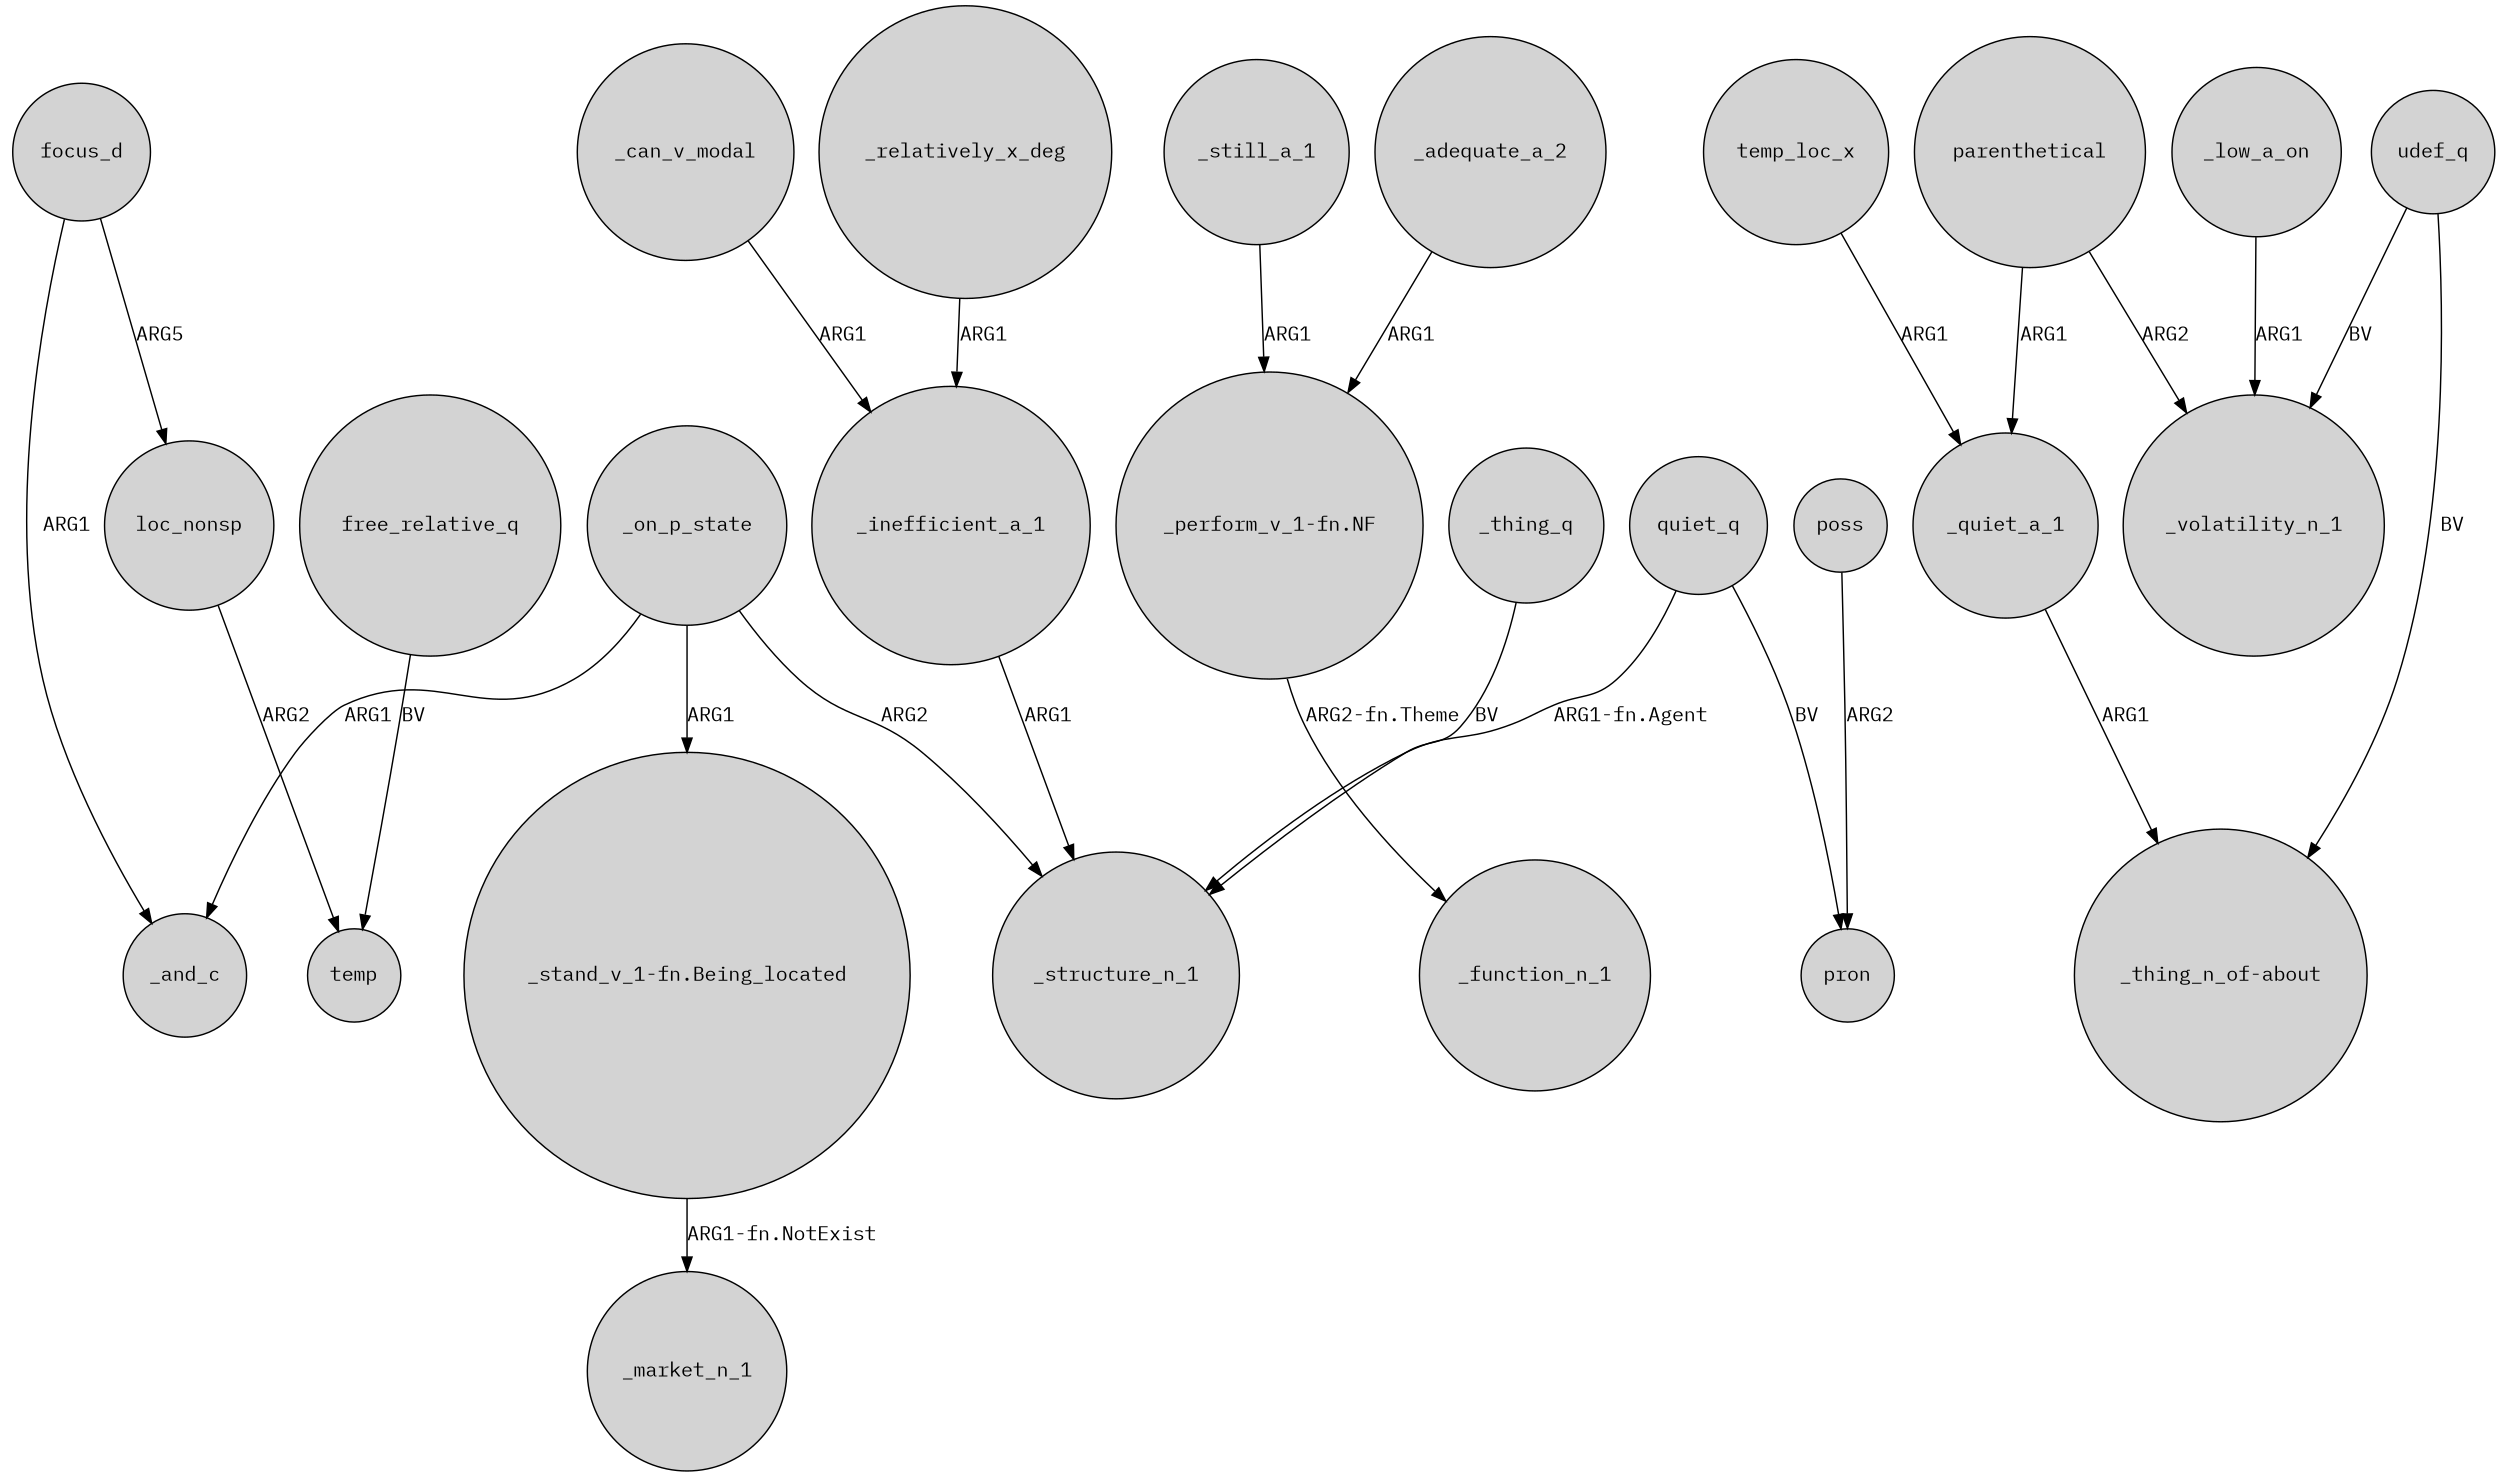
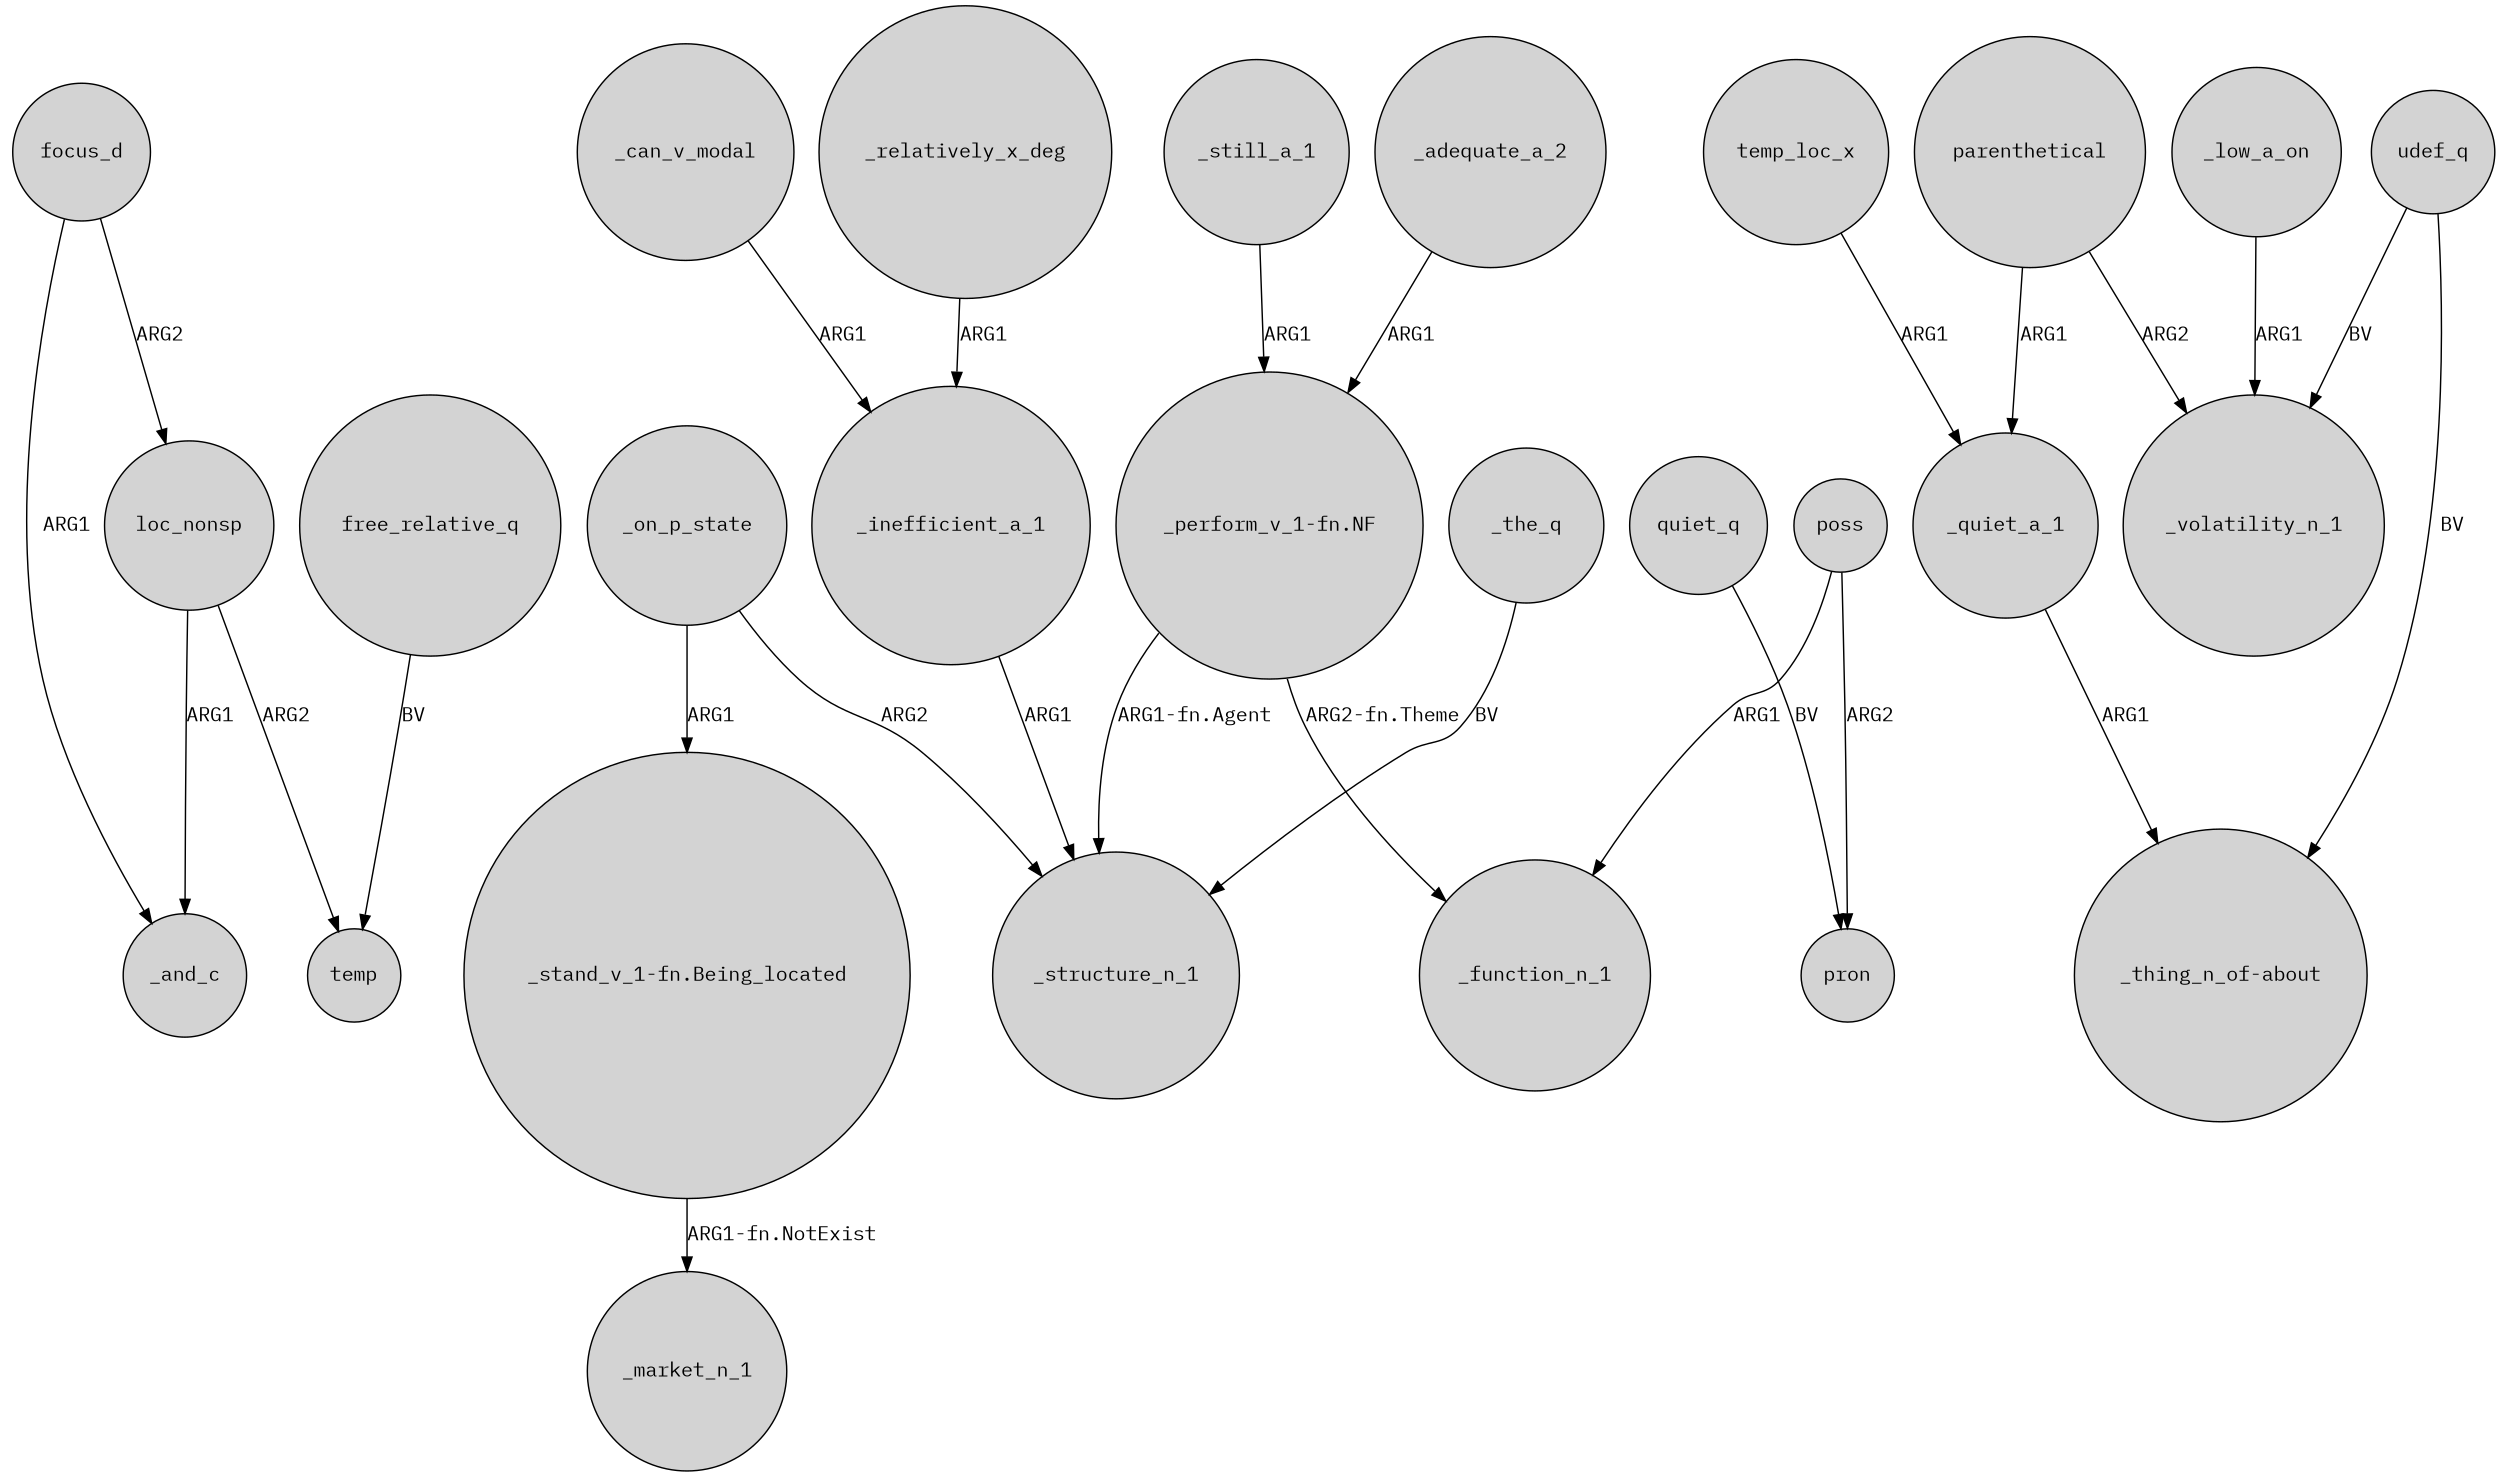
edge "focus_d" -> "loc_nonsp": label "ARG5" -> "ARG2"
node "_thing_q": label "_thing_q" -> "_the_q"
edge "_on_p_state" -> "_and_c": now "loc_nonsp" -> "_and_c"
edge "poss" -> "_function_n_1": added, label "ARG1"
edge "quiet_q" -> "_structure_n_1": now "_perform_v_1-fn.NF" -> "_structure_n_1"
